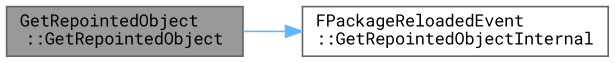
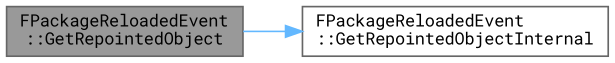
node "GetRepointedObject ::GetRepointedObject": label "GetRepointedObject ::GetRepointedObject" -> "FPackageReloadedEvent ::GetRepointedObject"
